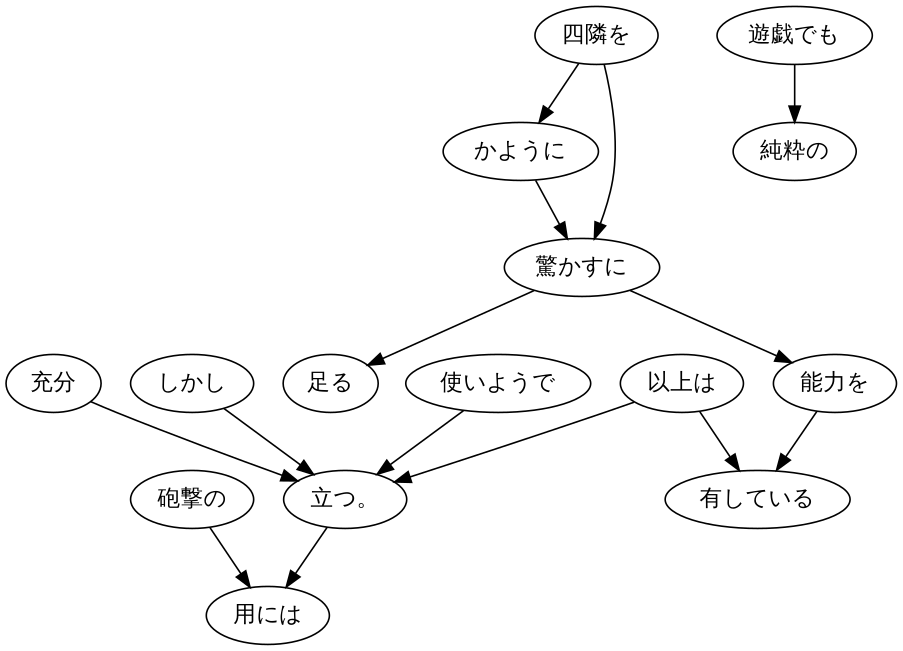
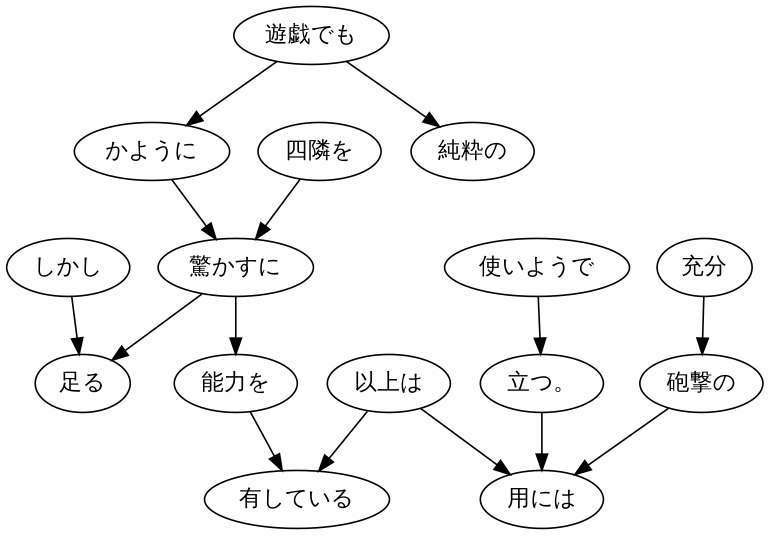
edge "四隣を" -> "かように": now "遊戯でも" -> "かように"
edge "しかし" -> "立つ。": now "しかし" -> "足る"
edge "充分" -> "立つ。": now "充分" -> "砲撃の"
edge "以上は" -> "立つ。": now "以上は" -> "用には"
